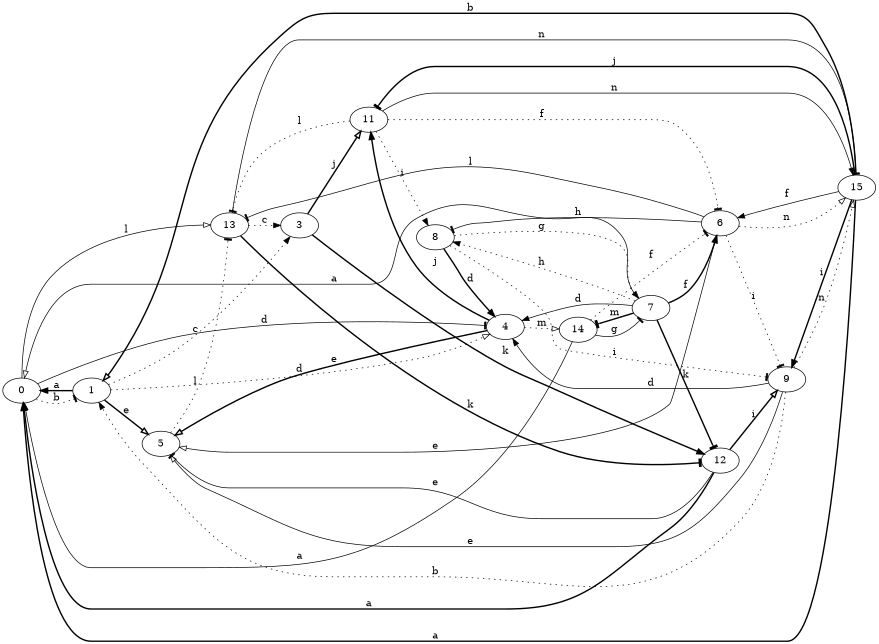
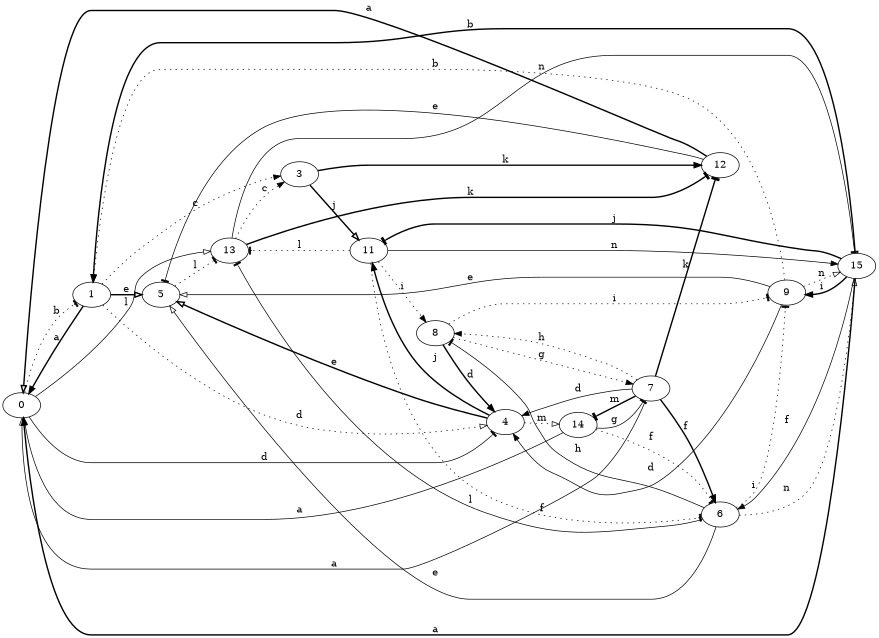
edge "12" -> "9": removed, label "i"
